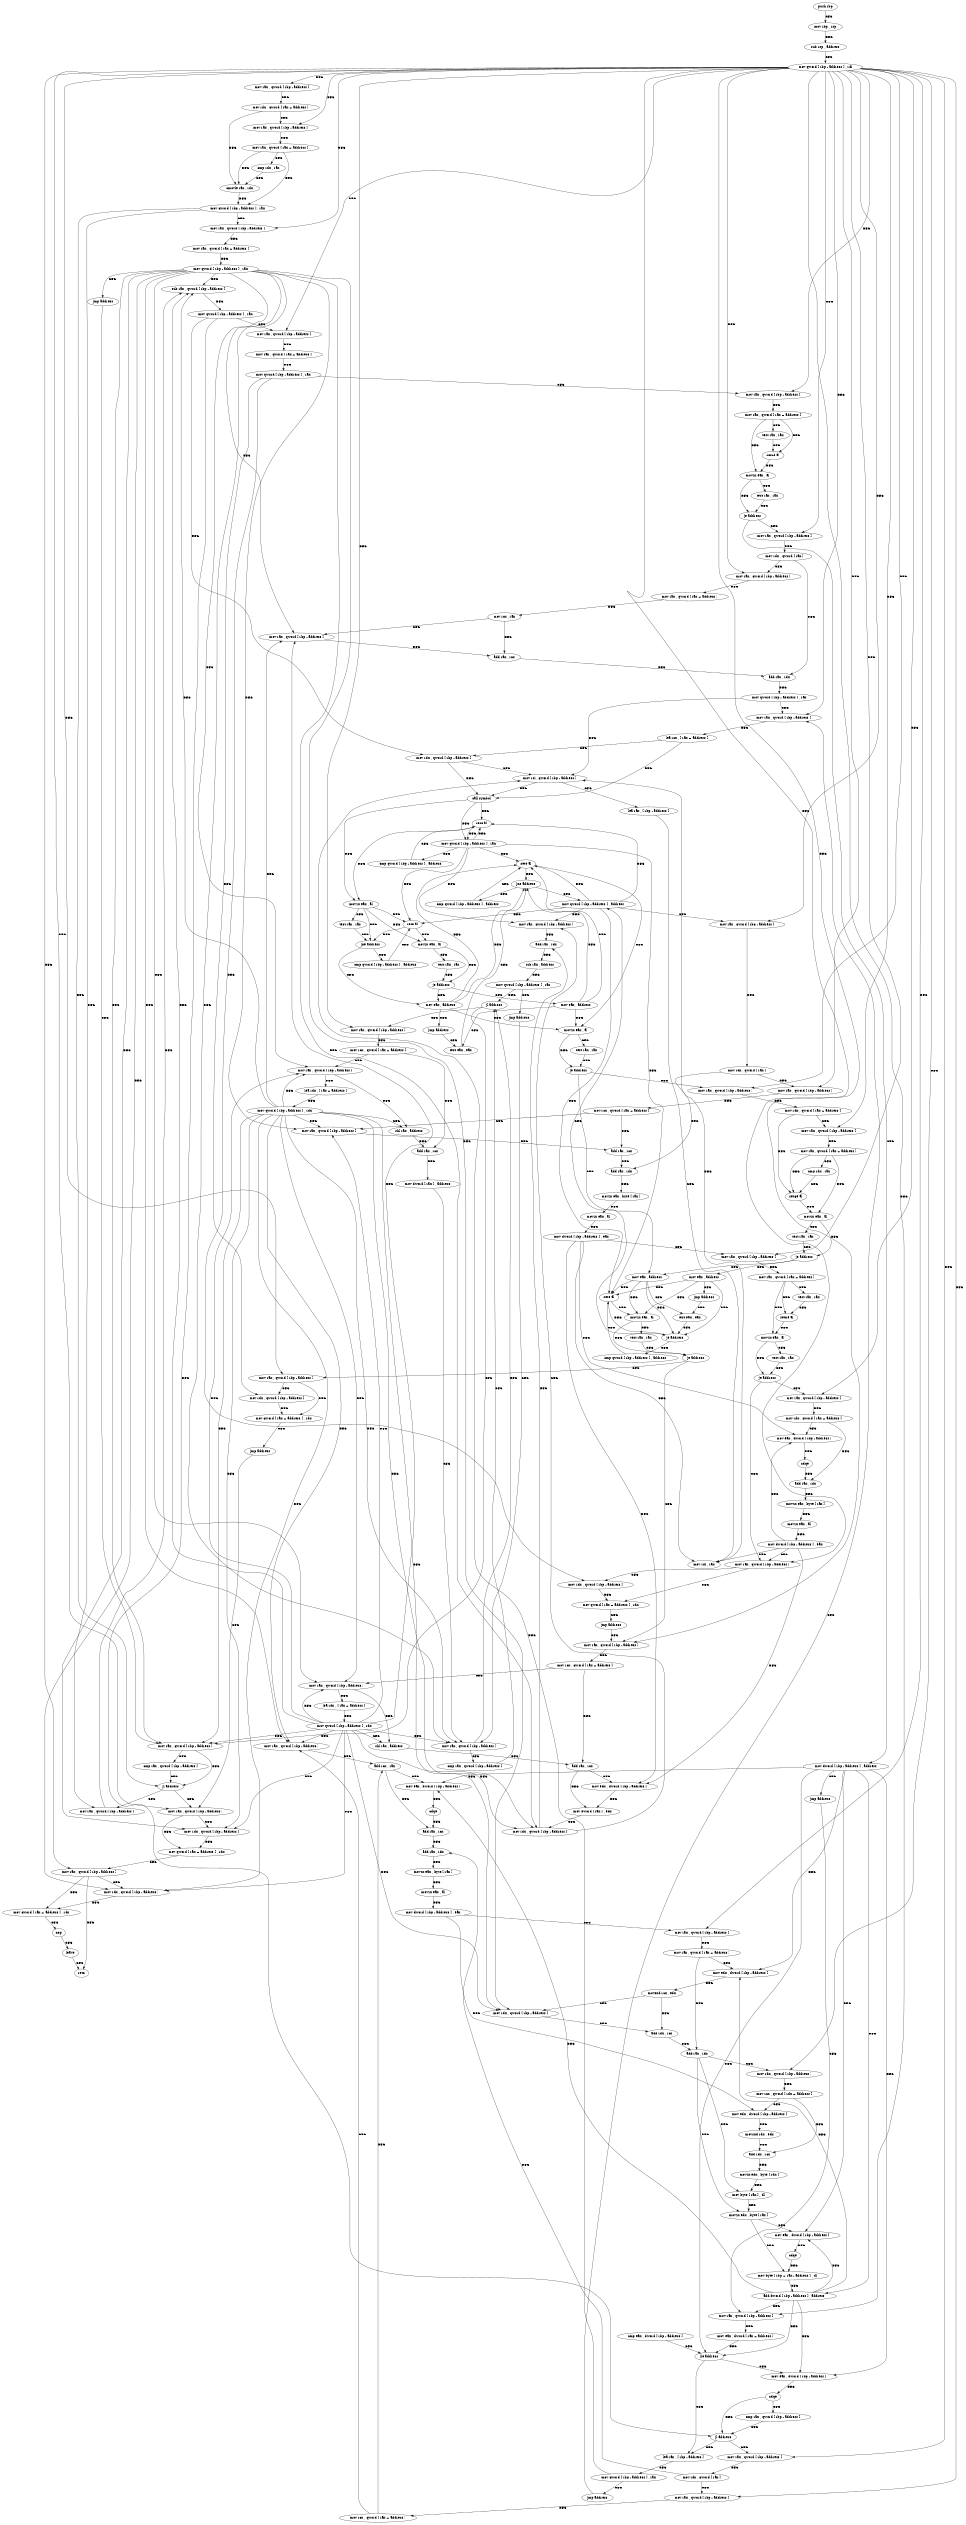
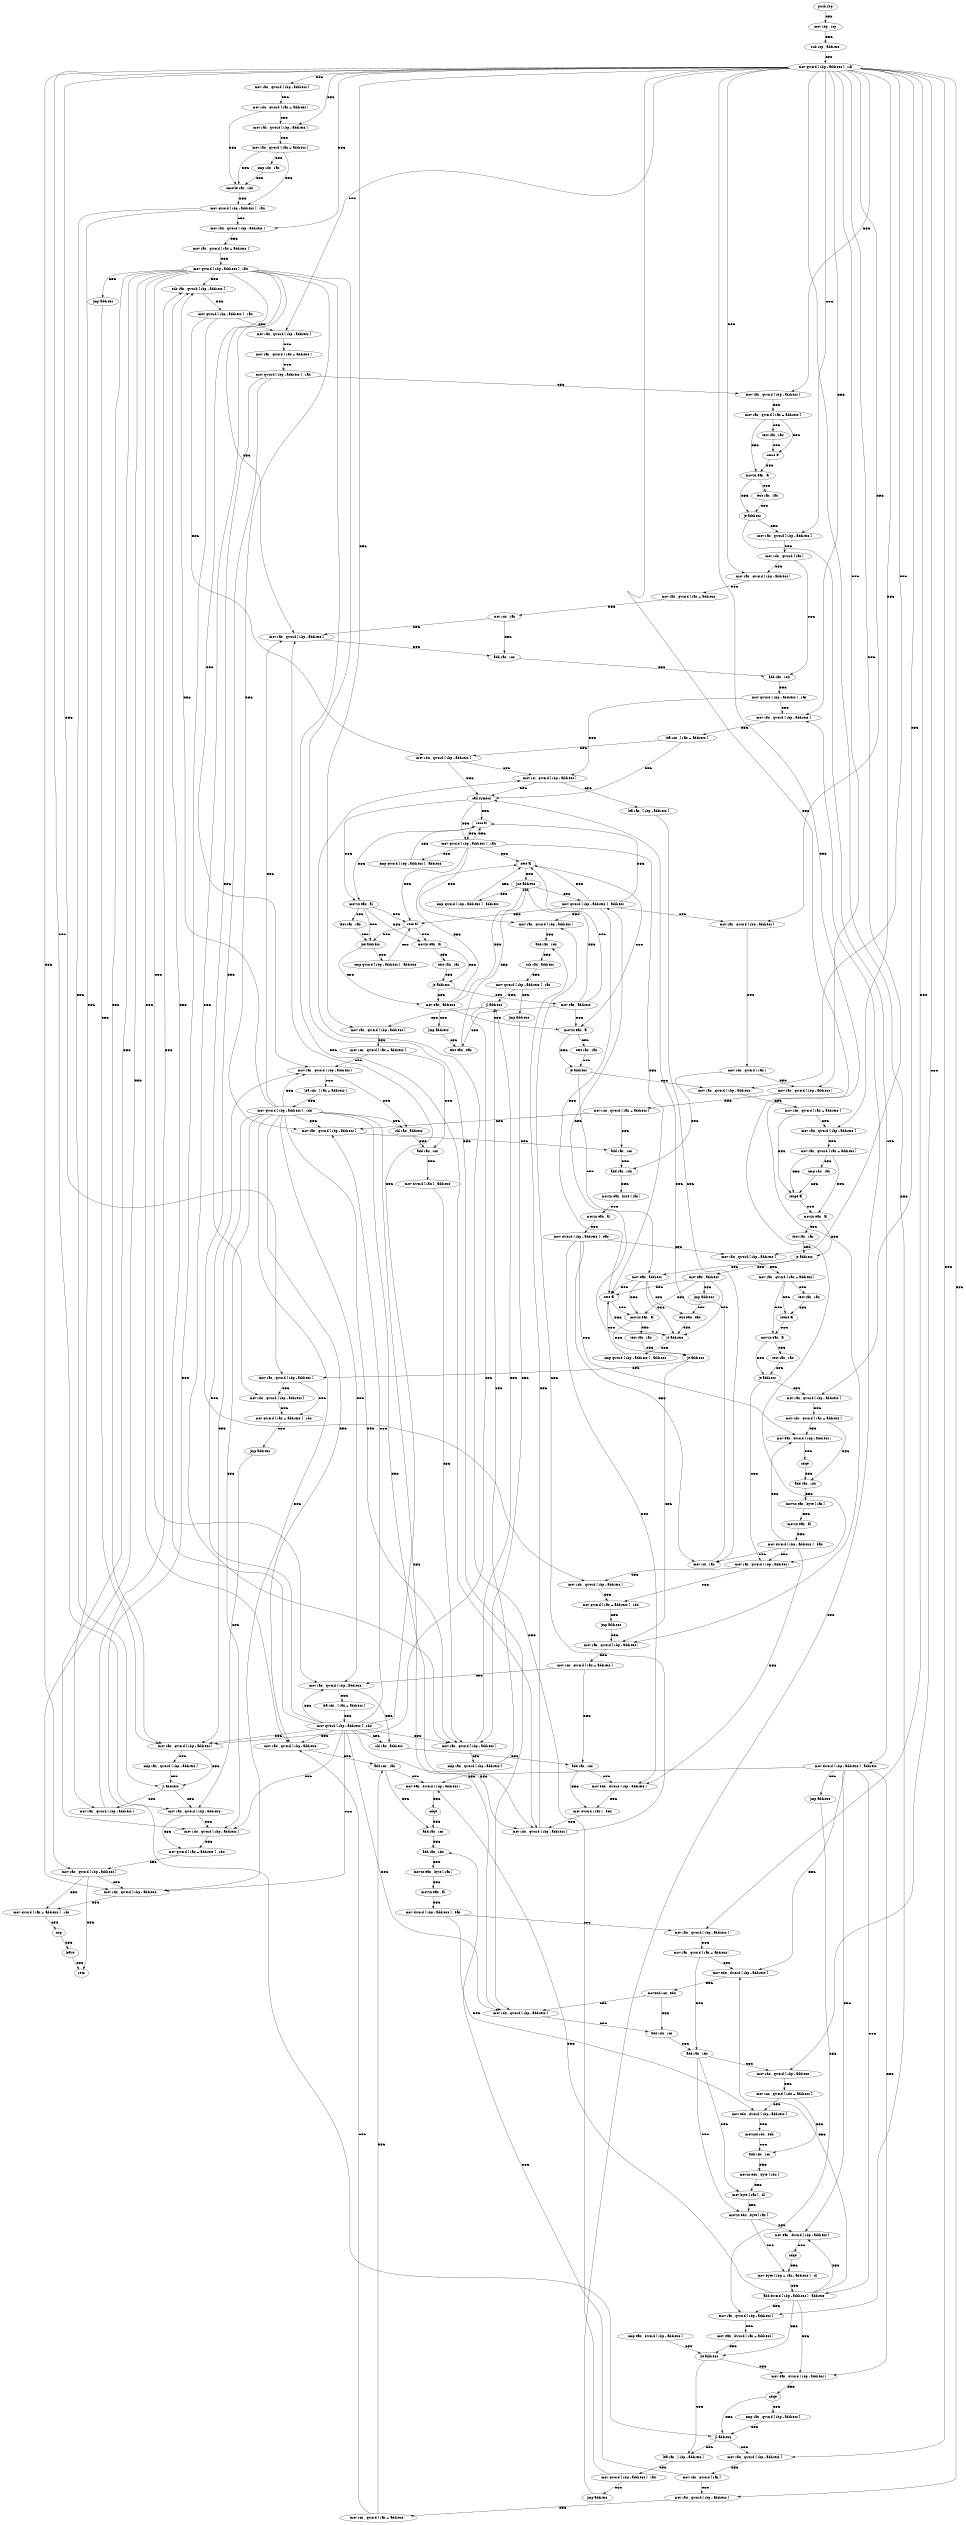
edge "mov rdi , rax" -> "mov rsi , qword [ rbp - address ]": now "mov rdi , rax" -> "call symbol"
edge "mov dword [ rbp - address ] , address" -> "jle address": removed, label "DFG"
